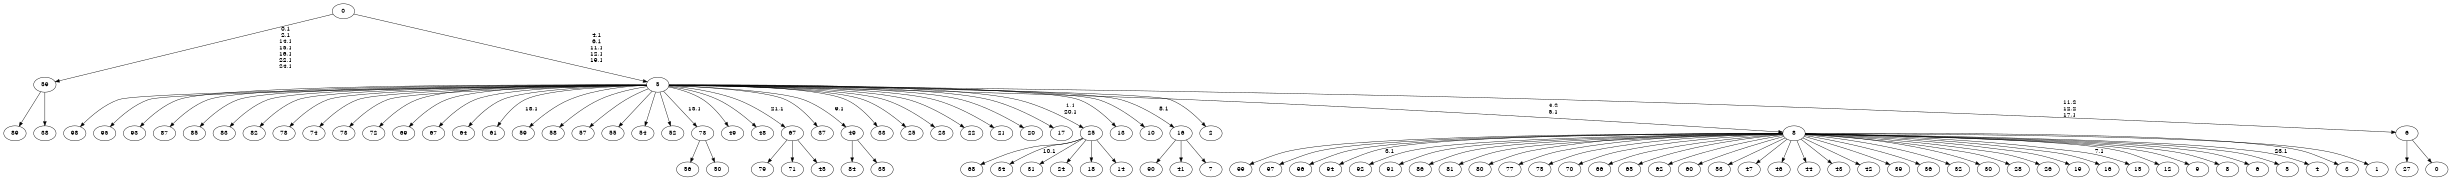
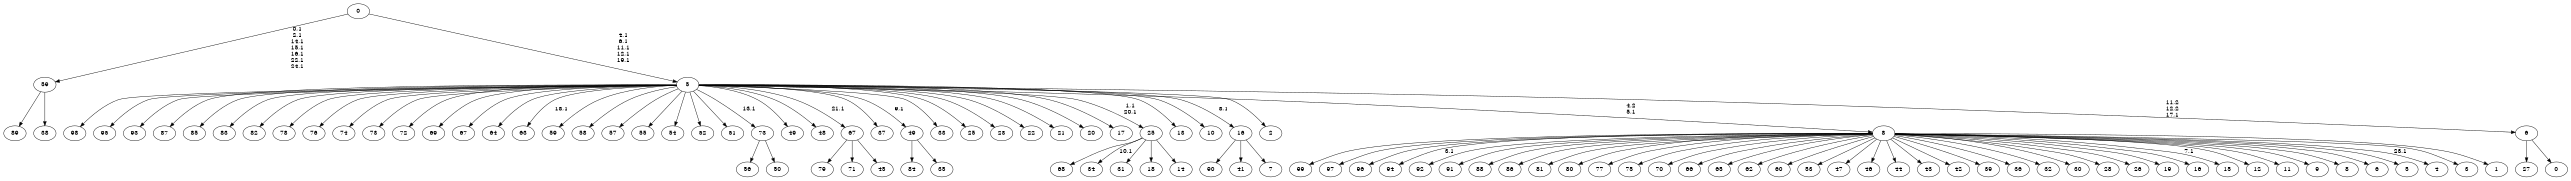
node "76": added
node "61": label "61" -> "63"
node "51": added
node "24": removed
node "88": added
node "11": added
